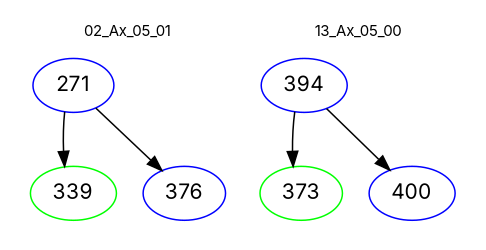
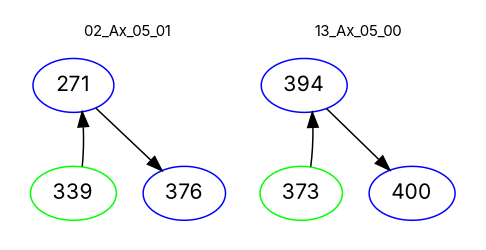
edge "394" -> "373": reversed
edge "271" -> "339": reversed
